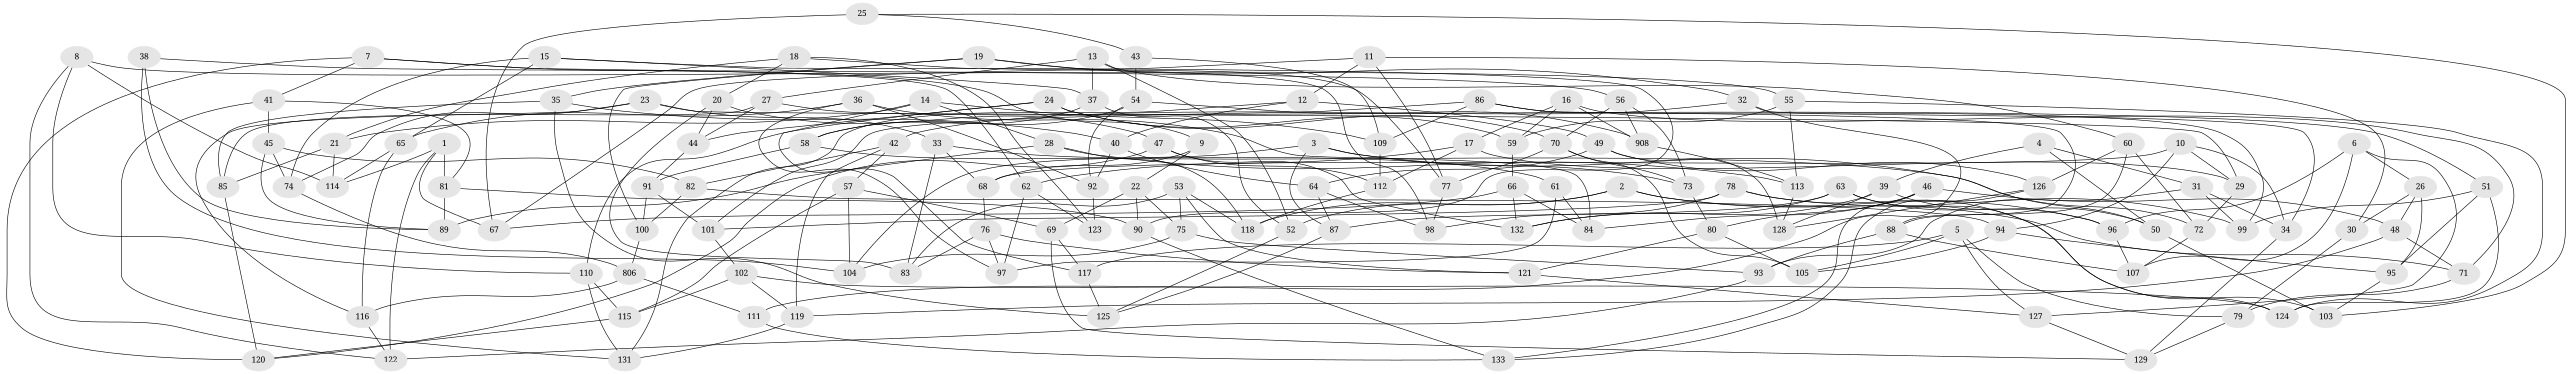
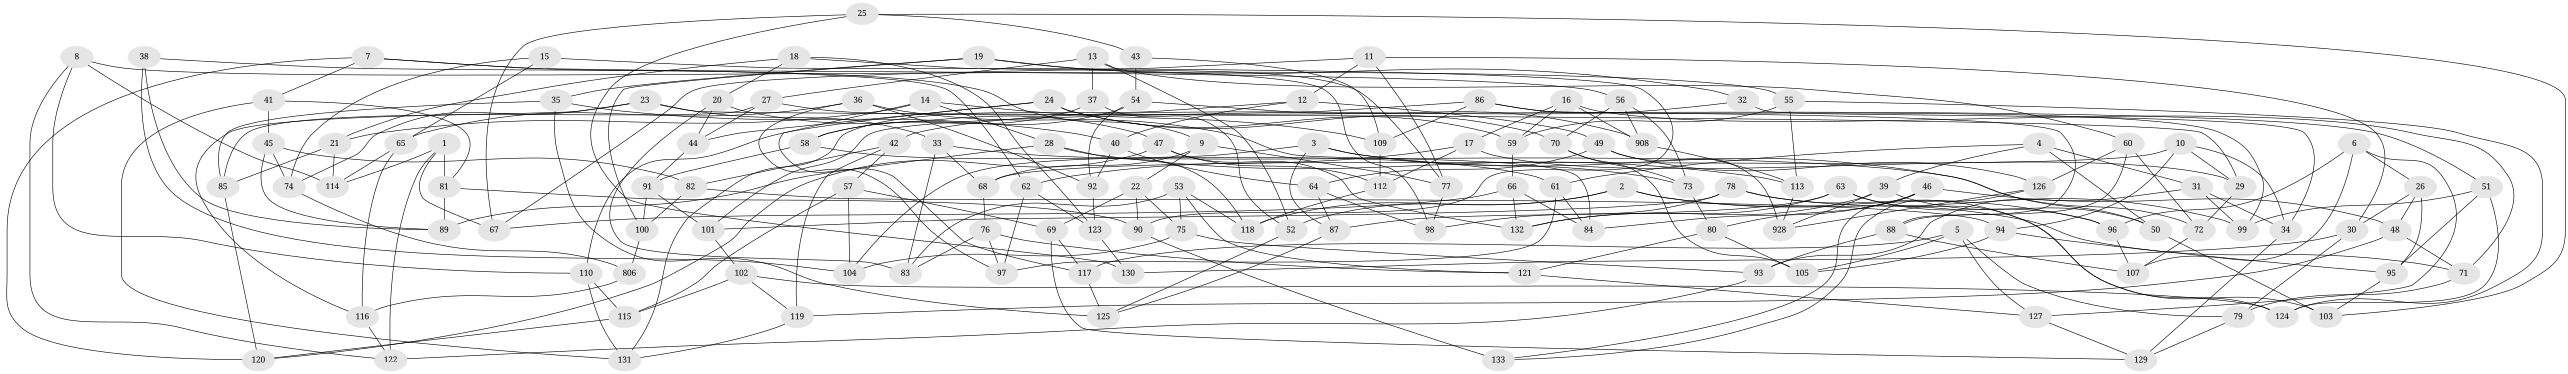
edge "15" -- "37": removed
edge "4" -- "61": added
edge "70" -- "77": now "9" -- "77"
node "128": label "128" -> "928"
node "130": added
node "111": removed
